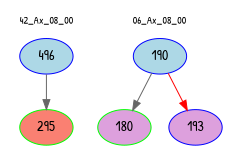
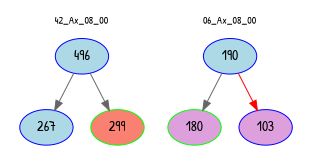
node "267": added
node "295": label "295" -> "299"
node "193": label "193" -> "103"
